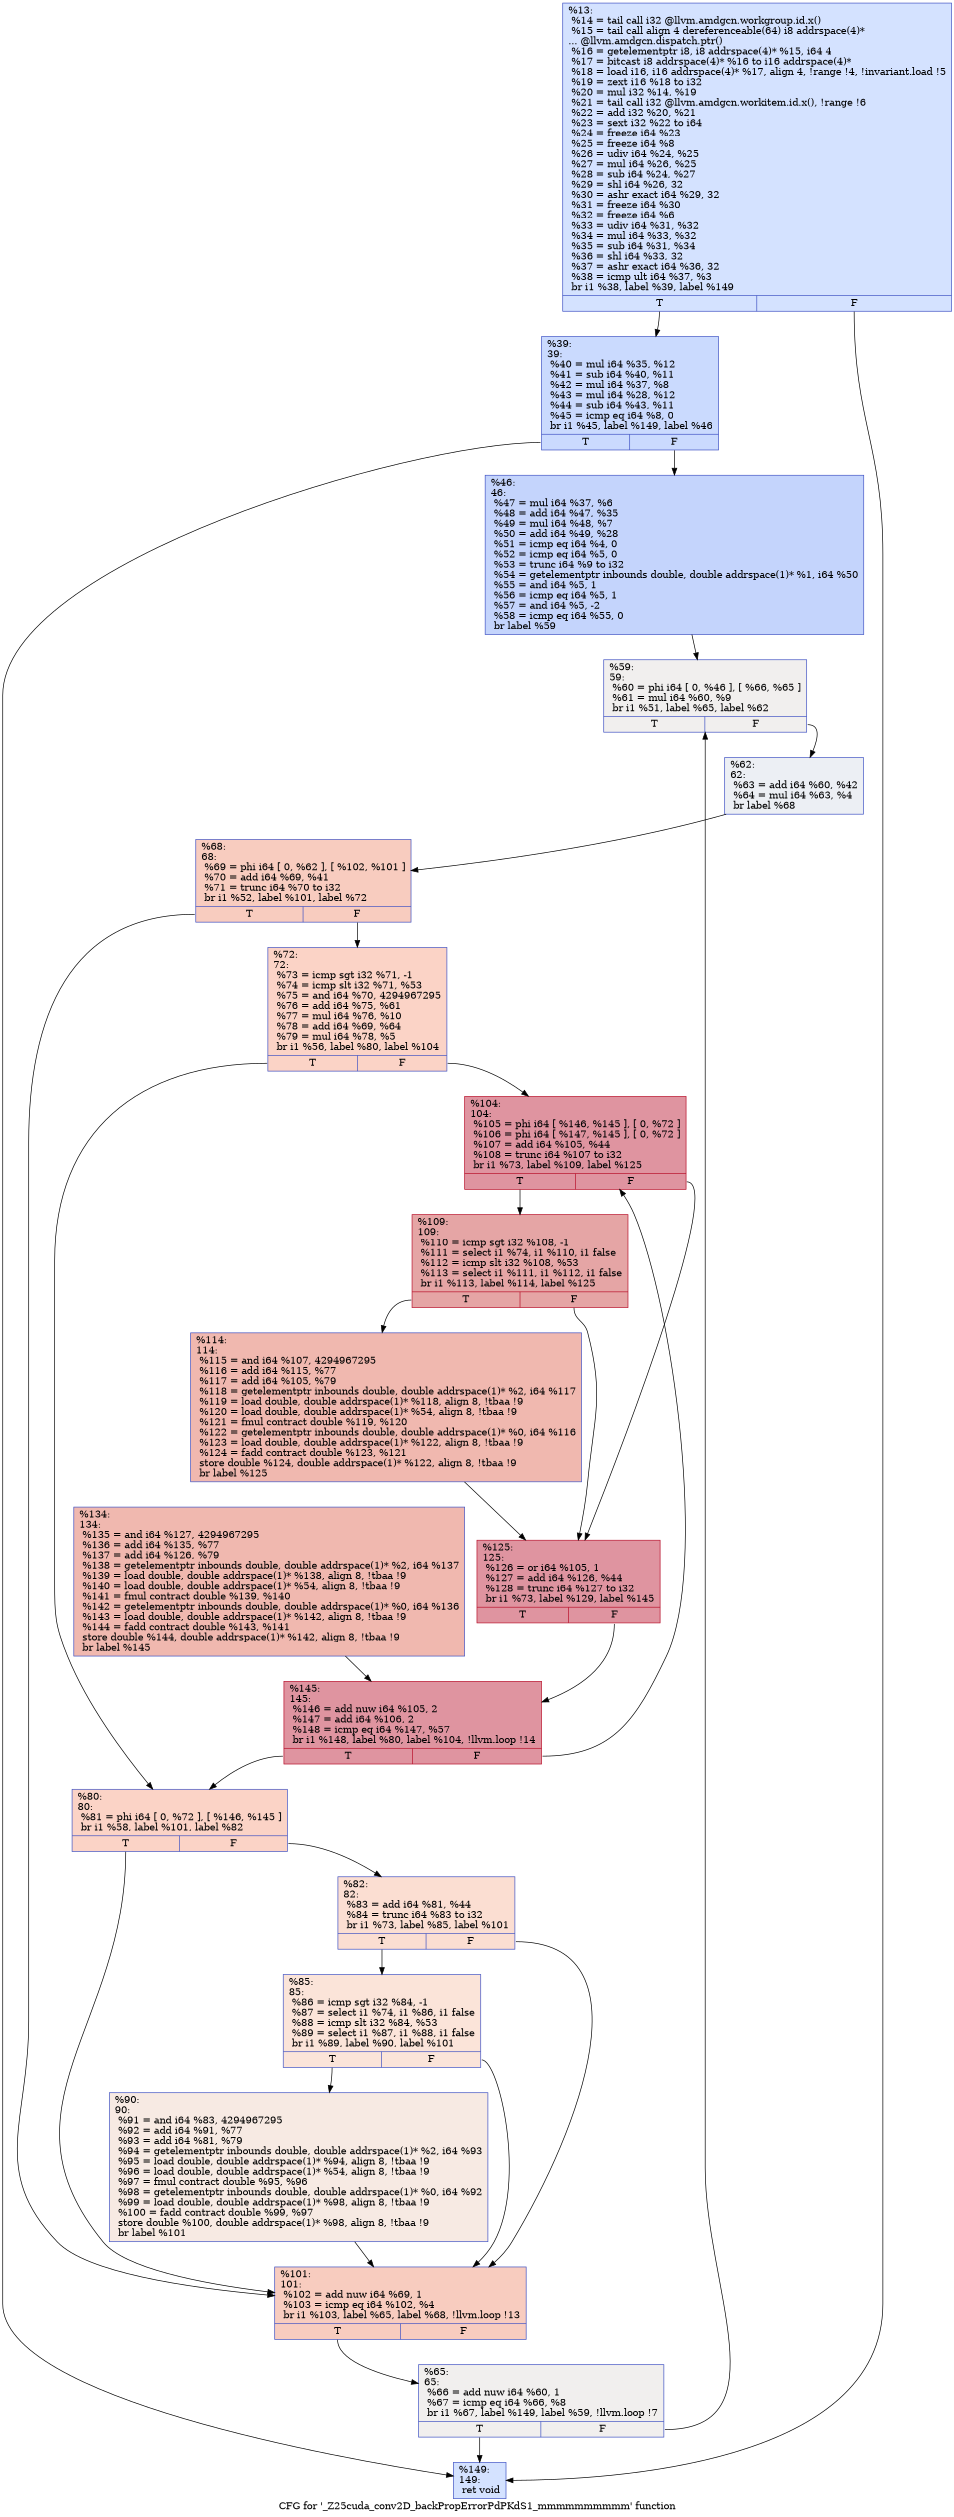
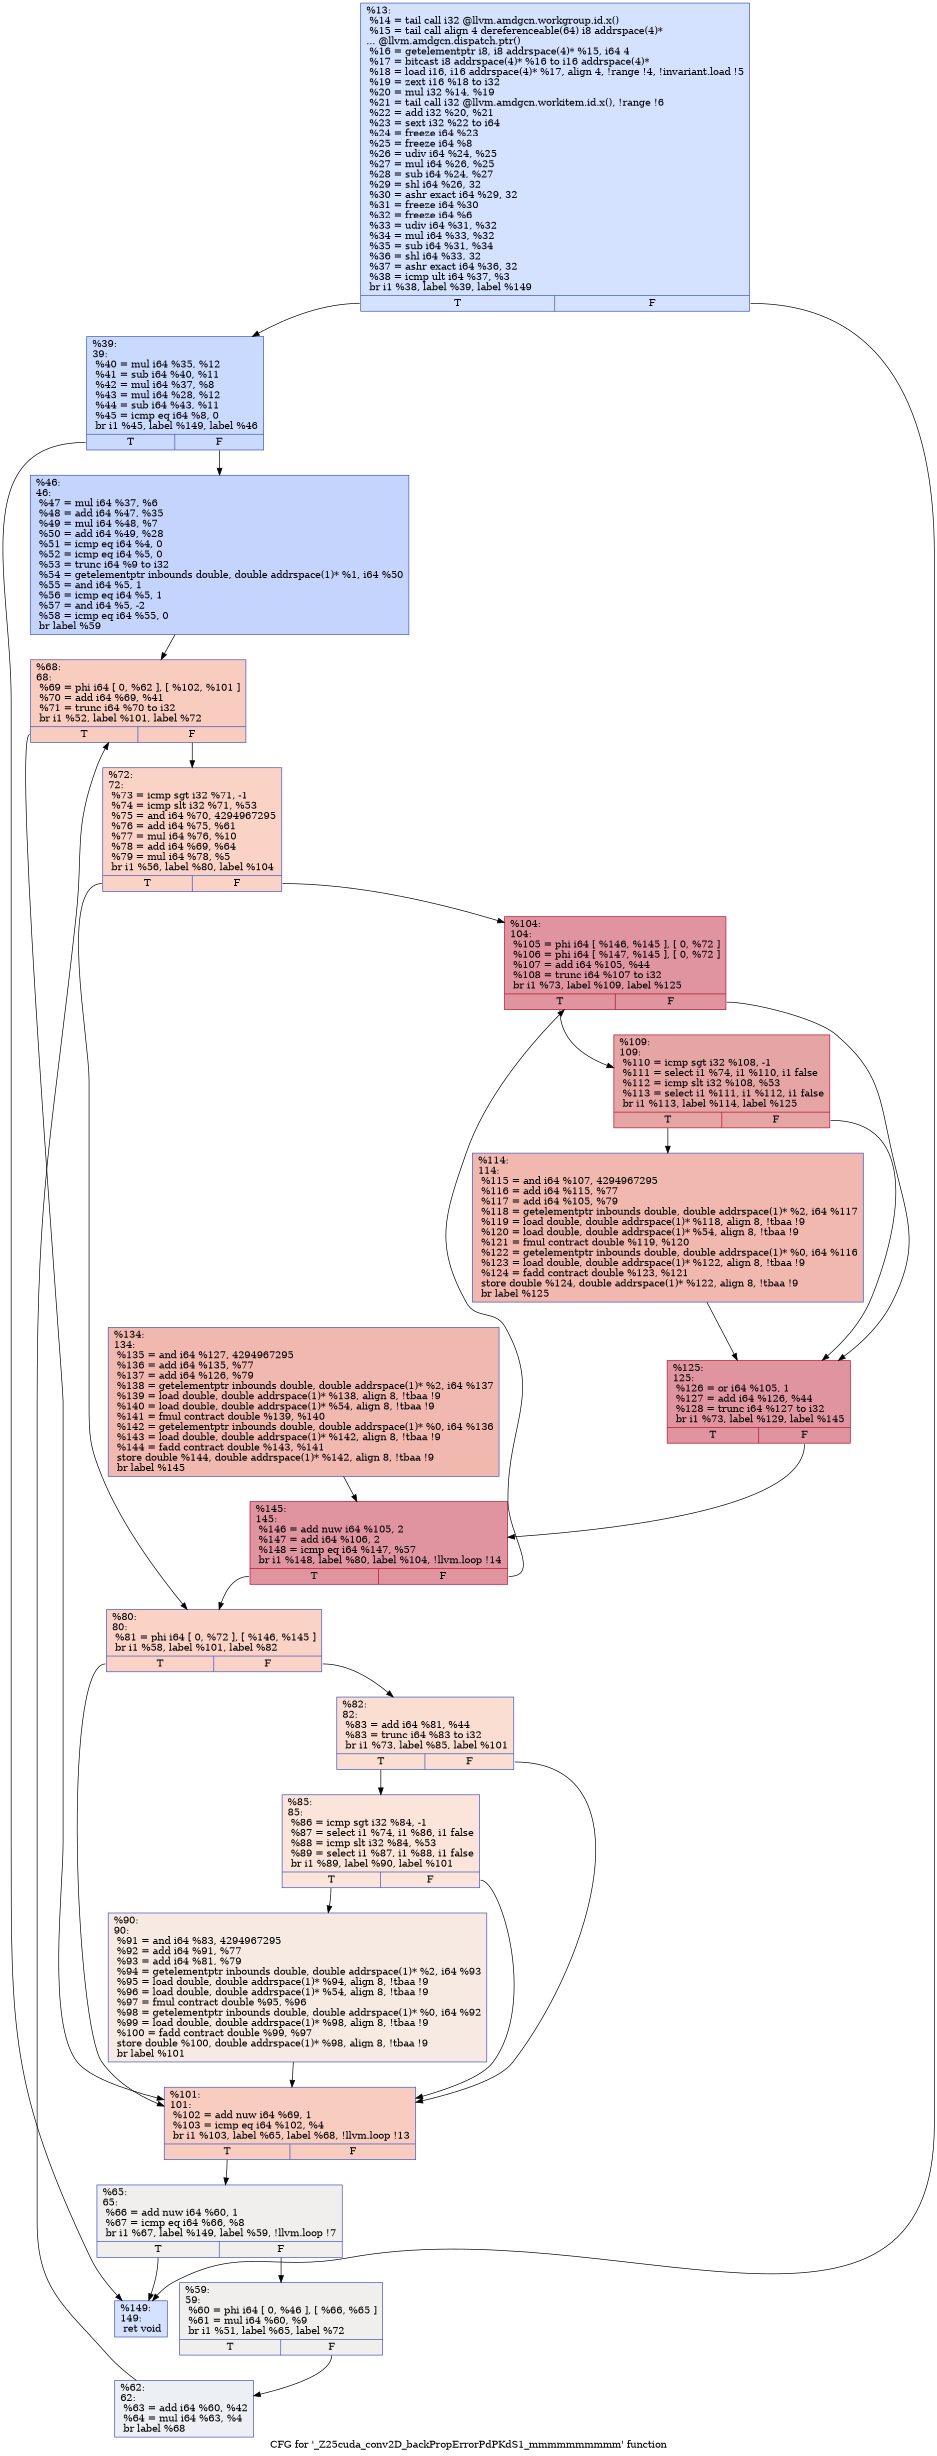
edge "%46:" -> "%59:": now "%46:" -> "%68:"
node "%59:": text "br i1 %51, label %65, label %62" -> "br i1 %51, label %65, label %72"
node "%82:": text "%84 = trunc i64 %83 to i32" -> "%83 = trunc i64 %83 to i32"
